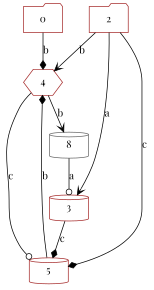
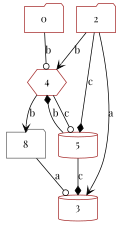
edge "0" -> "4": arrowhead diamond -> odot
node "8": shape cylinder -> folder
edge "3" -> "5": reversed
